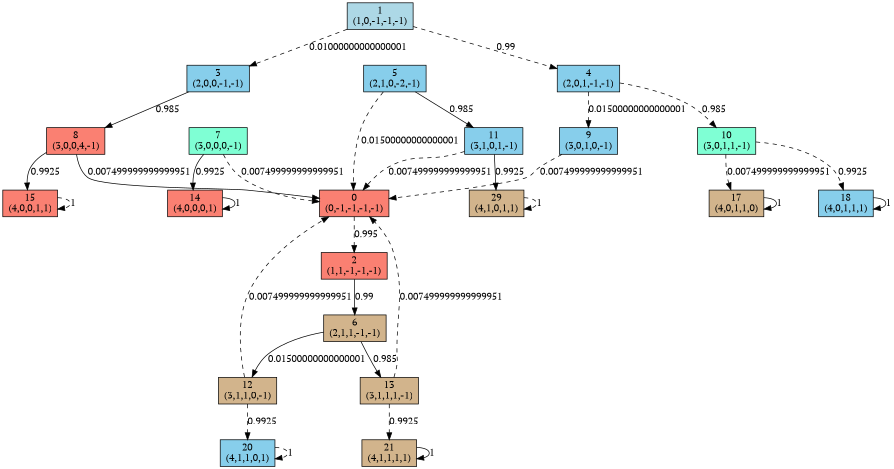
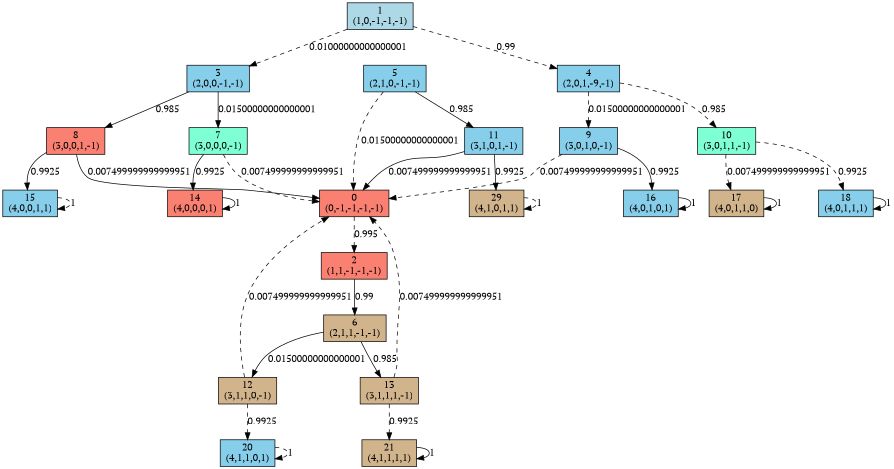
node "5 (2,1,0,-2,-1)": label "5 (2,1,0,-2,-1)" -> "5 (2,1,0,-1,-1)"
node "4 (2,0,1,-1,-1)": label "4 (2,0,1,-1,-1)" -> "4 (2,0,1,-9,-1)"
edge "3 (2,0,0,-1,-1)" -> "7 (3,0,0,0,-1)": added, label "0.01500000000000001"
node "8 (3,0,0,4,-1)": label "8 (3,0,0,4,-1)" -> "8 (3,0,0,1,-1)"
edge "11 (3,1,0,1,-1)" -> "0 (0,-1,-1,-1,-1)": style dashed -> solid
node "15 (4,0,0,1,1)": fillcolor salmon -> skyblue
node "16 (4,0,1,0,1)": added
